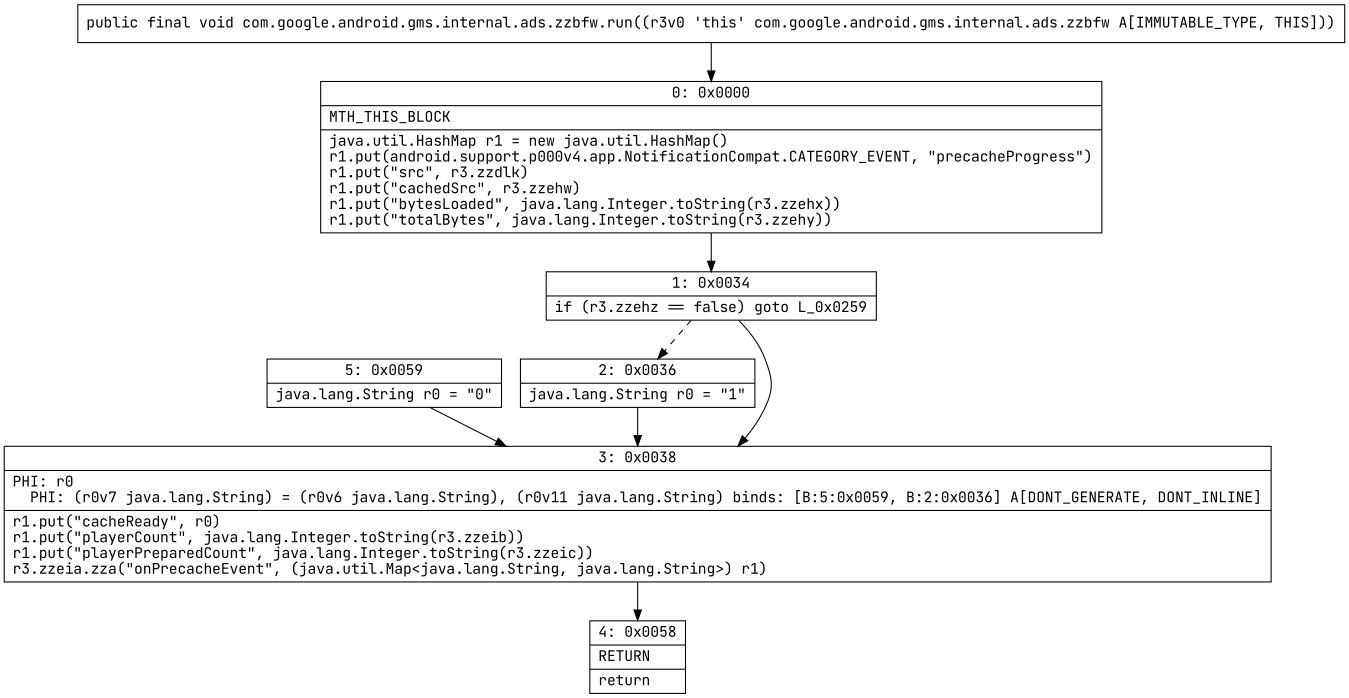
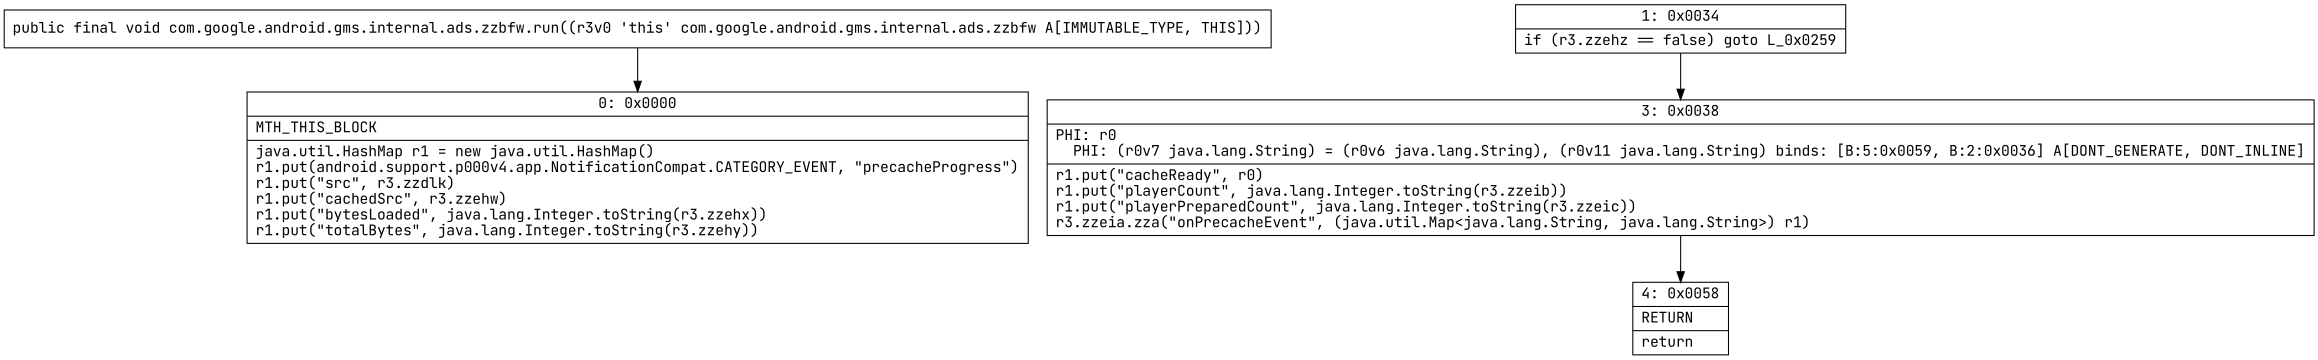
edge "0: 0x0000" -> "1: 0x0034": removed
node "5: 0x0059": removed
node "2: 0x0036": removed
